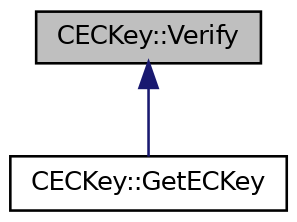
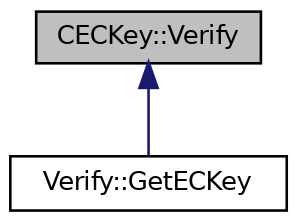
node "CECKey::GetECKey": label "CECKey::GetECKey" -> "Verify::GetECKey"
